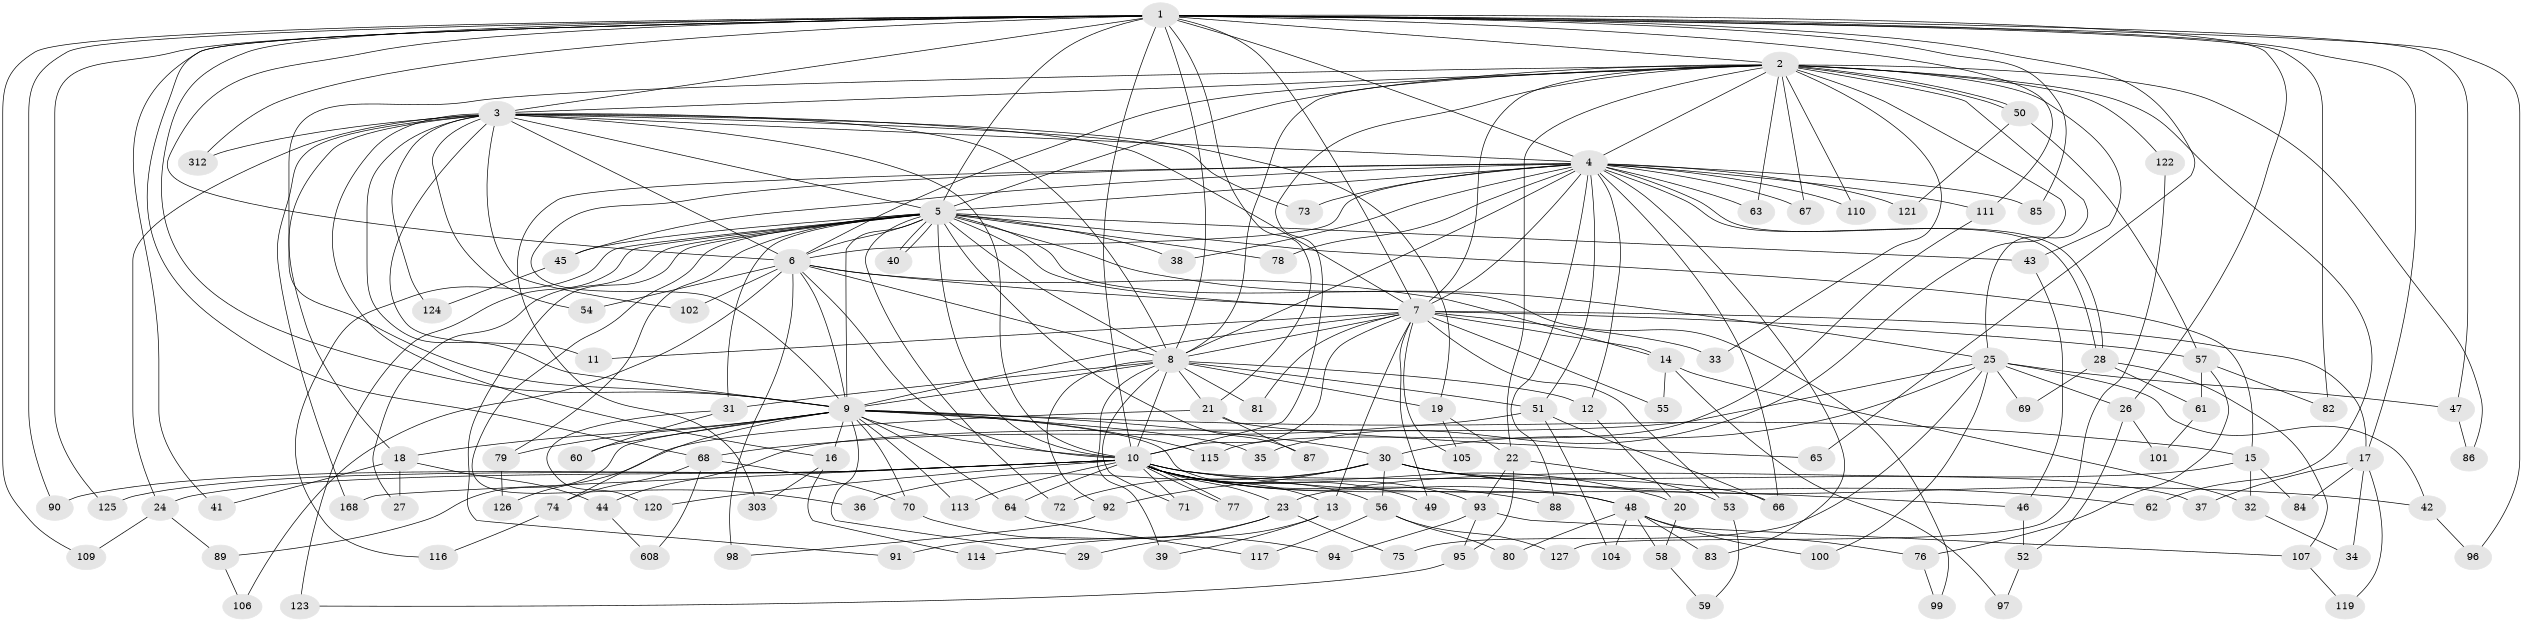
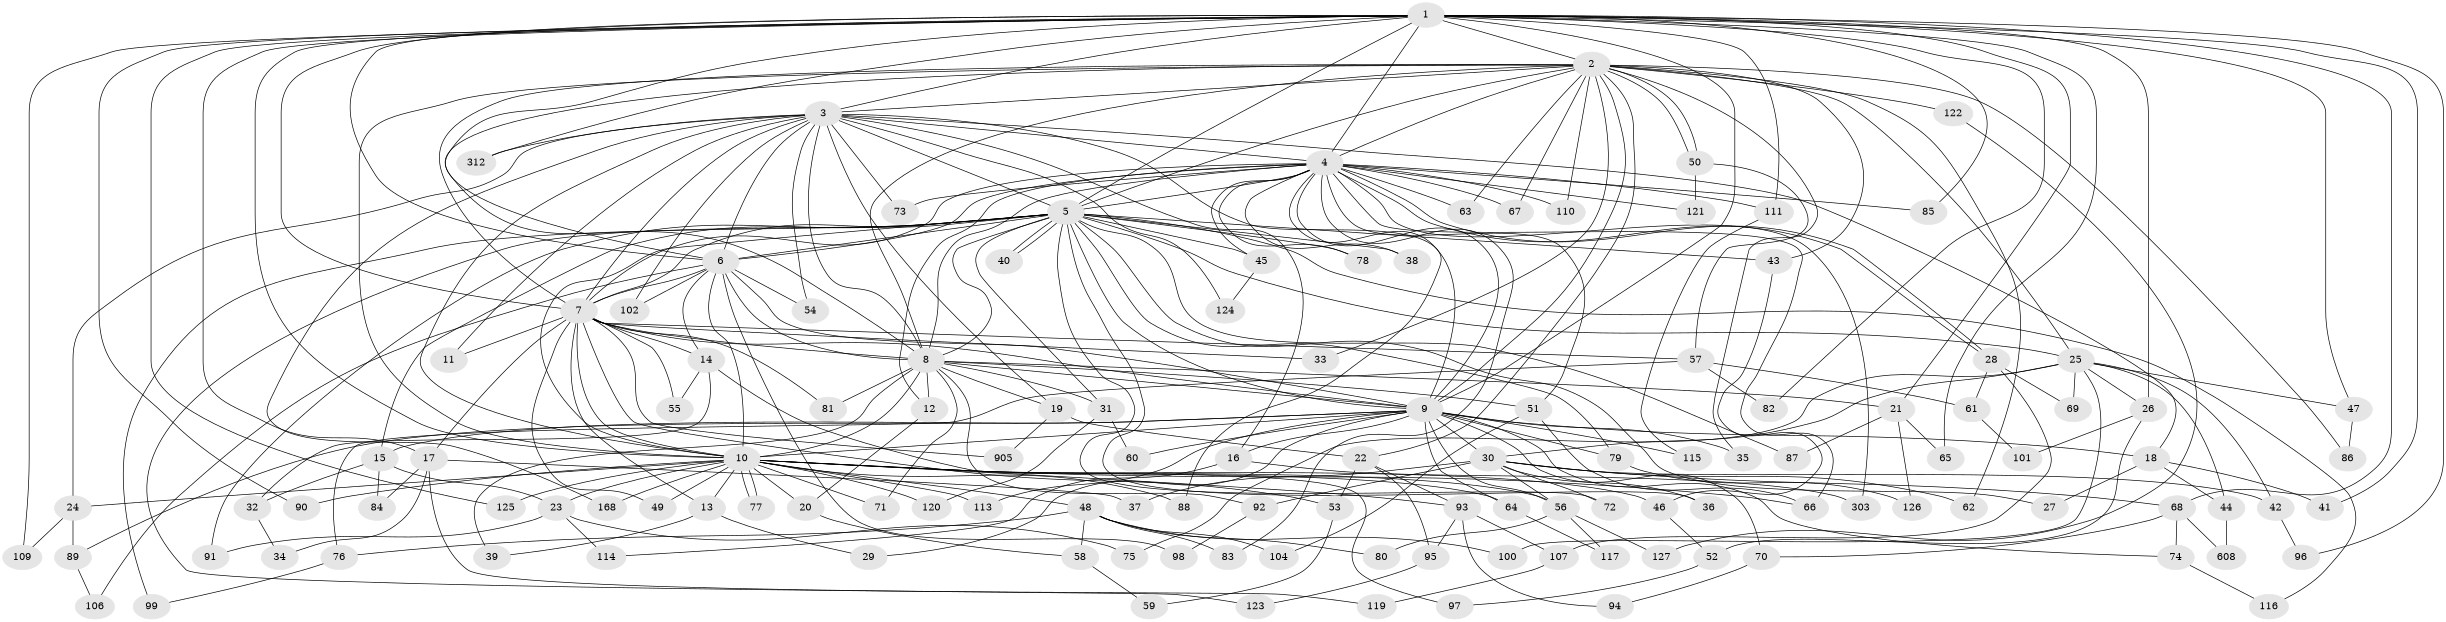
edge "51" -- "68": now "30" -- "68"
node "105": label "105" -> "905"
edge "9" -- "48": now "9" -- "56"
